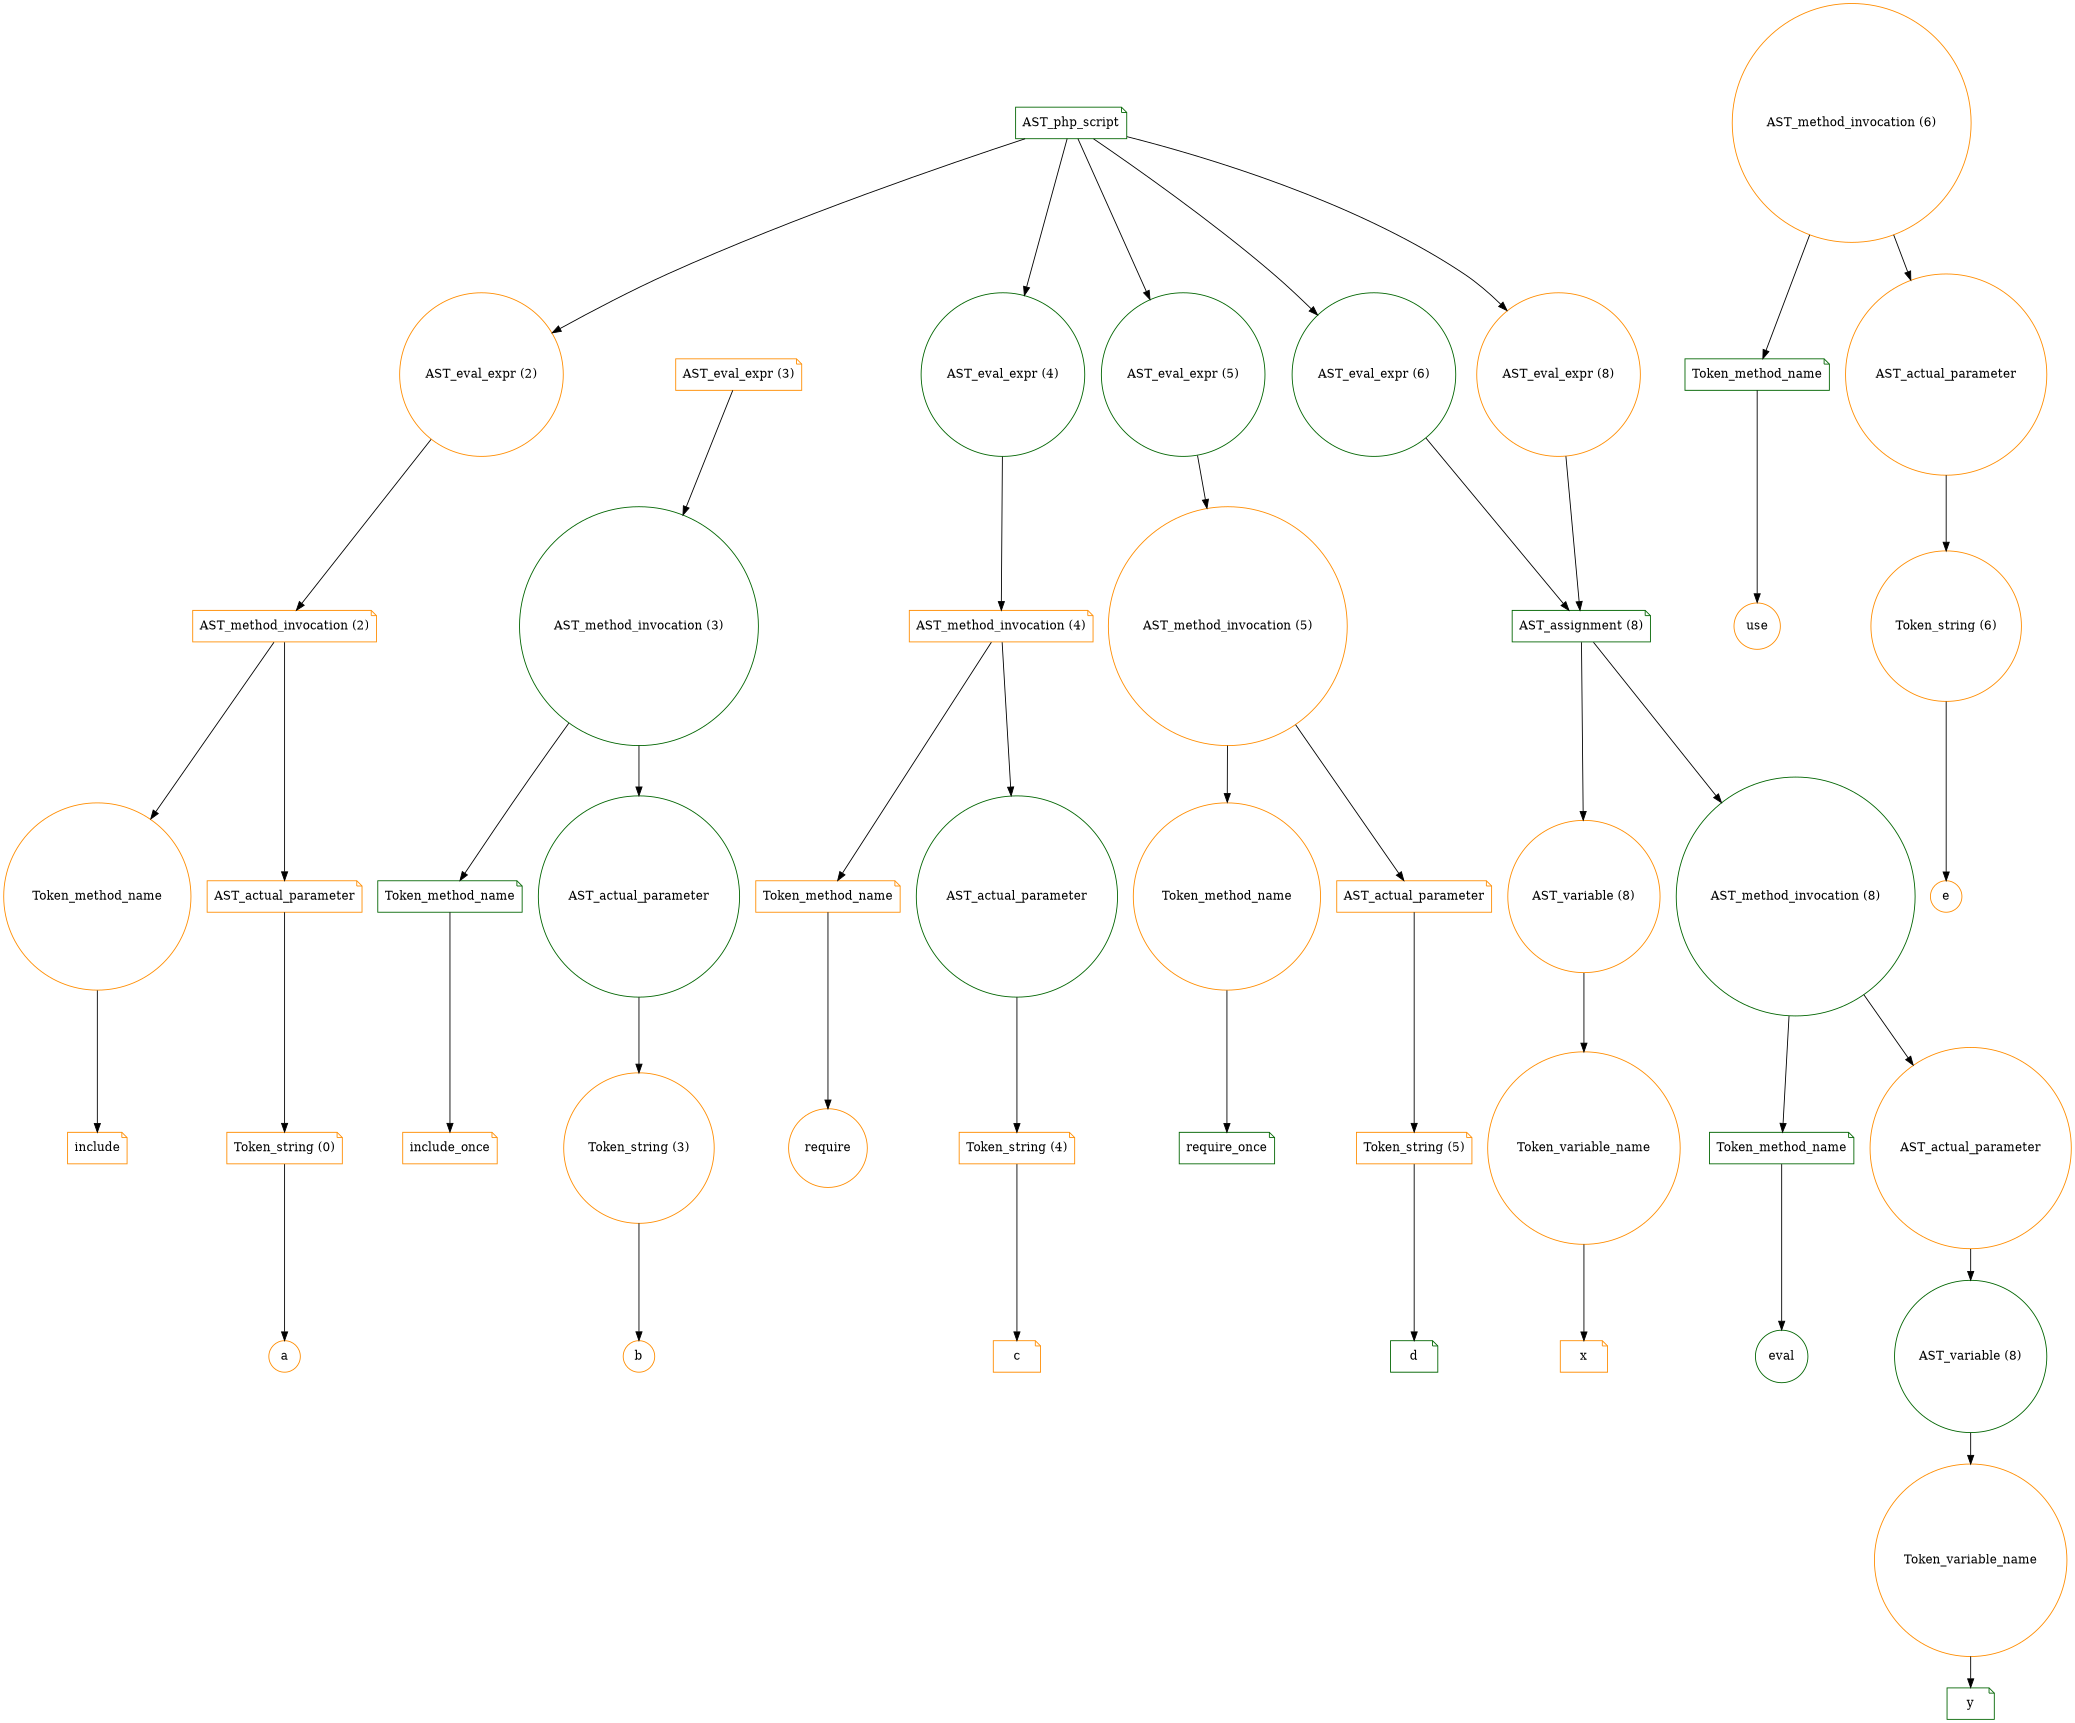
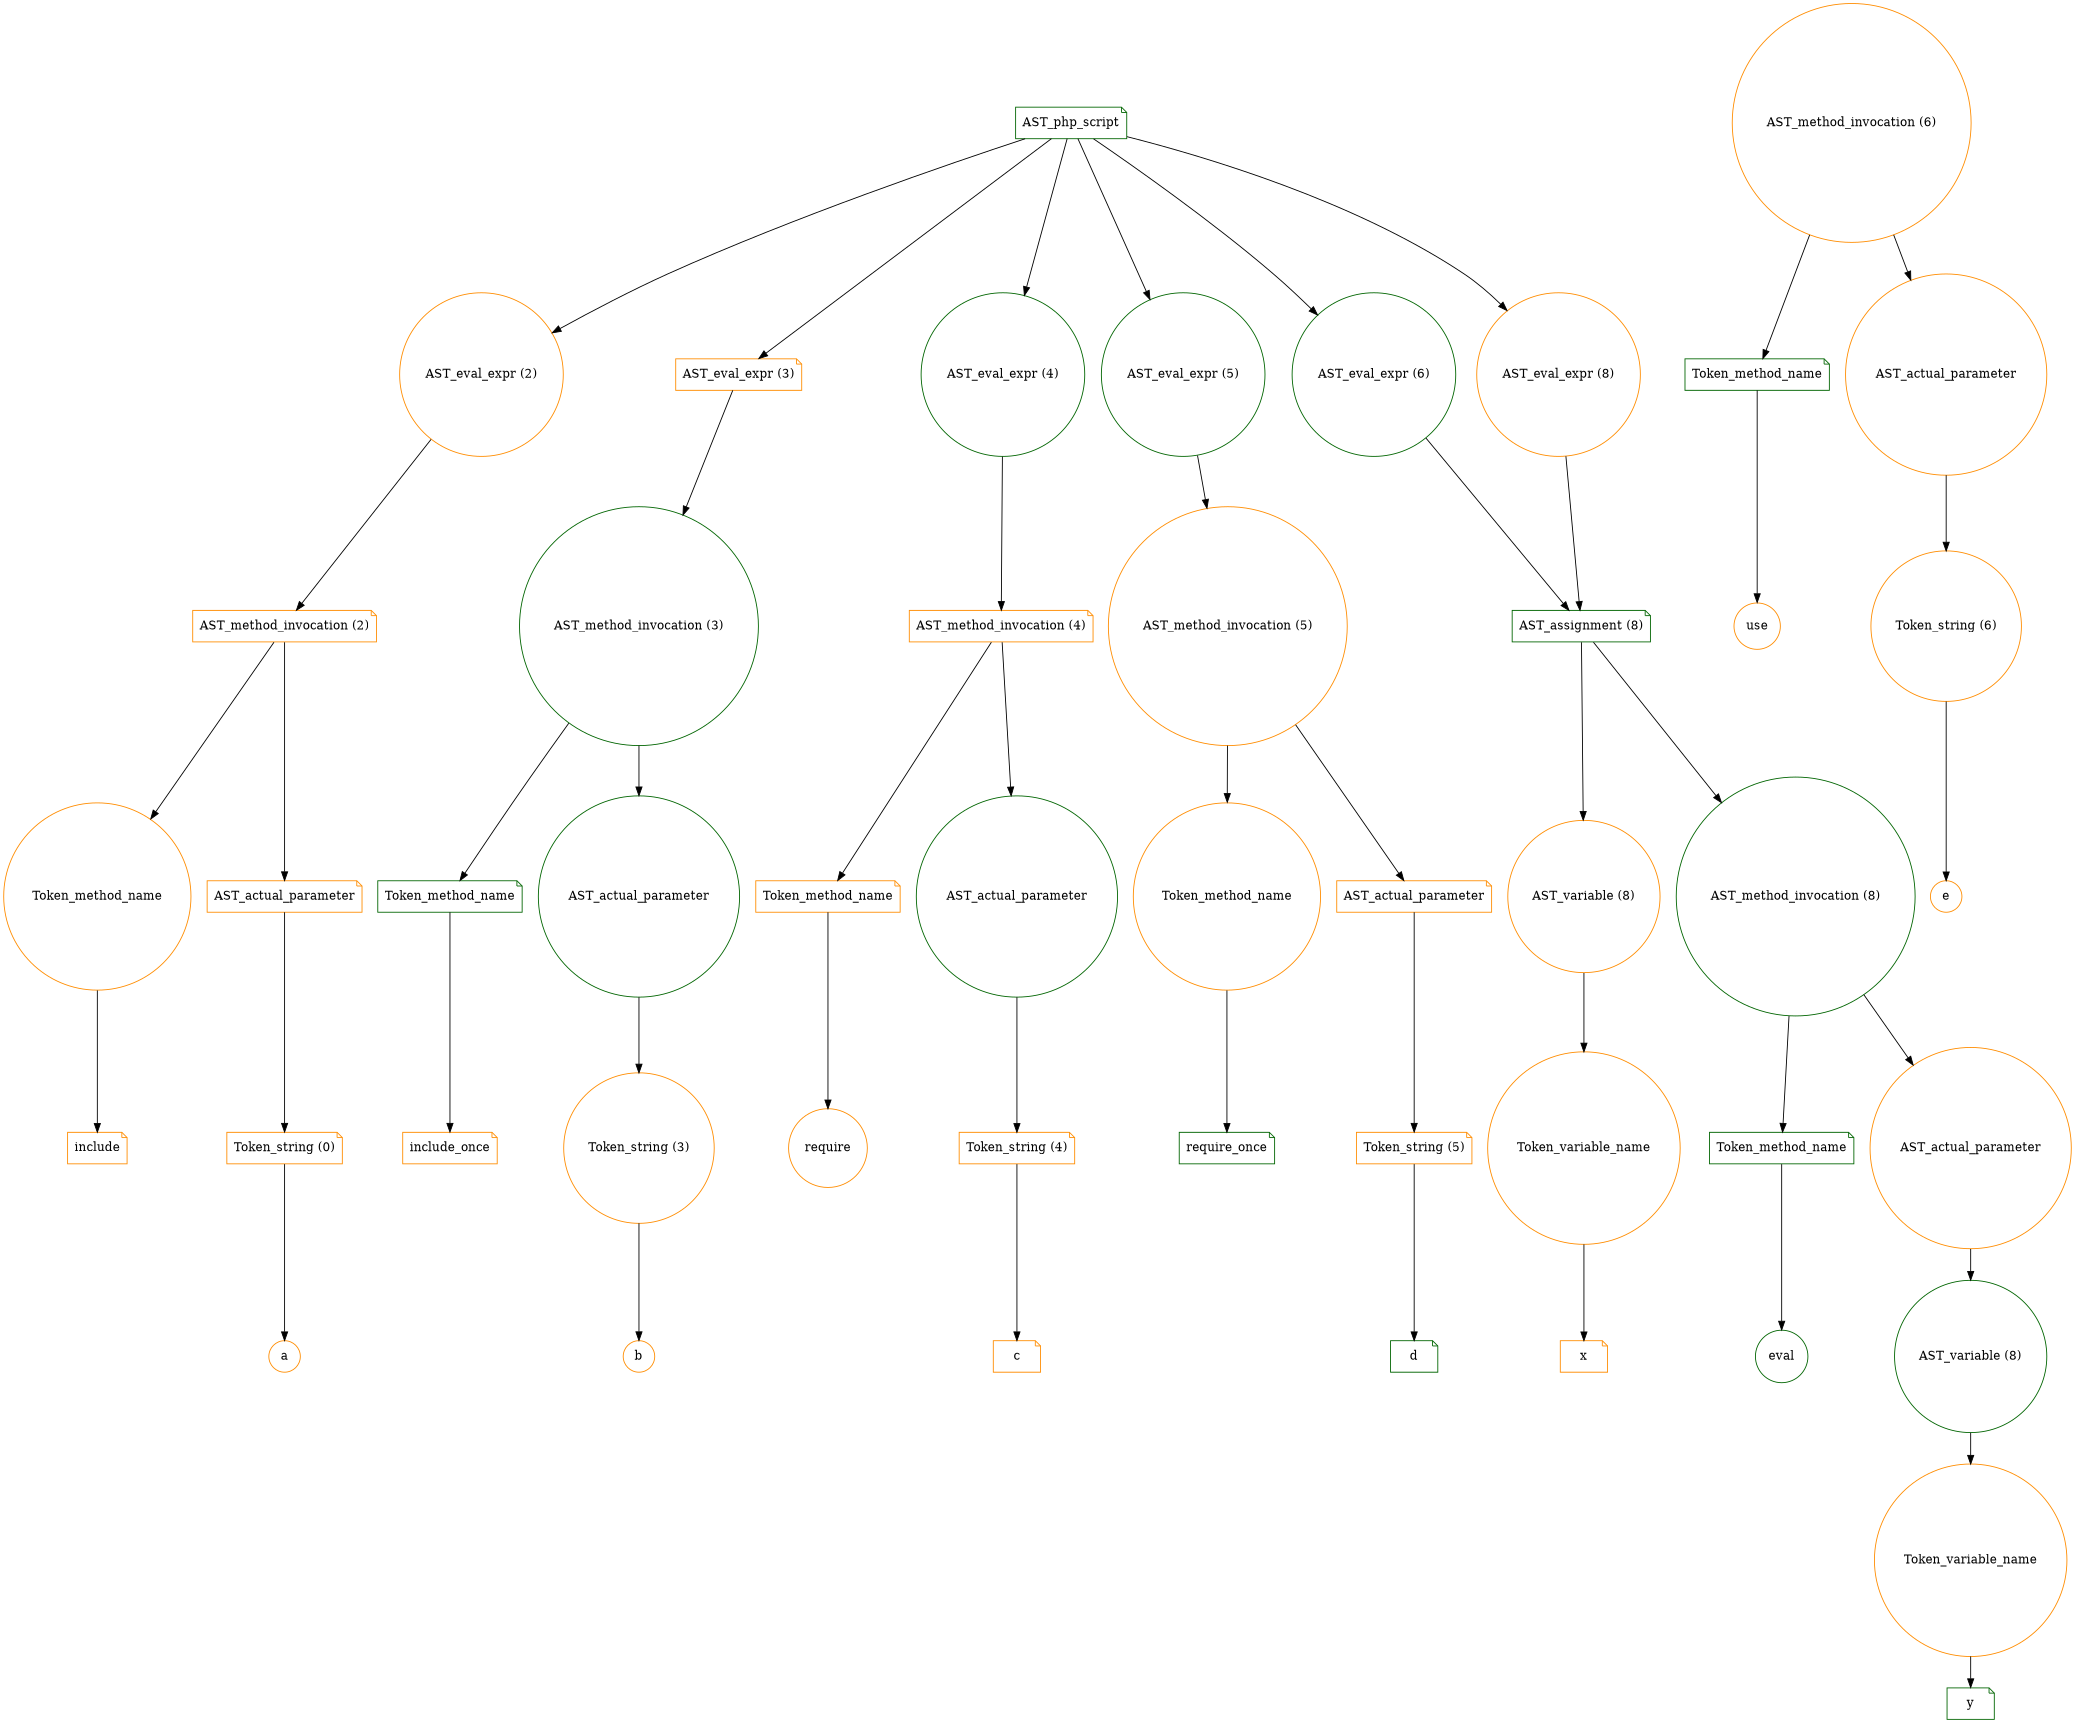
edge "AST_php_script" -> "AST_eval_expr (3)": added
